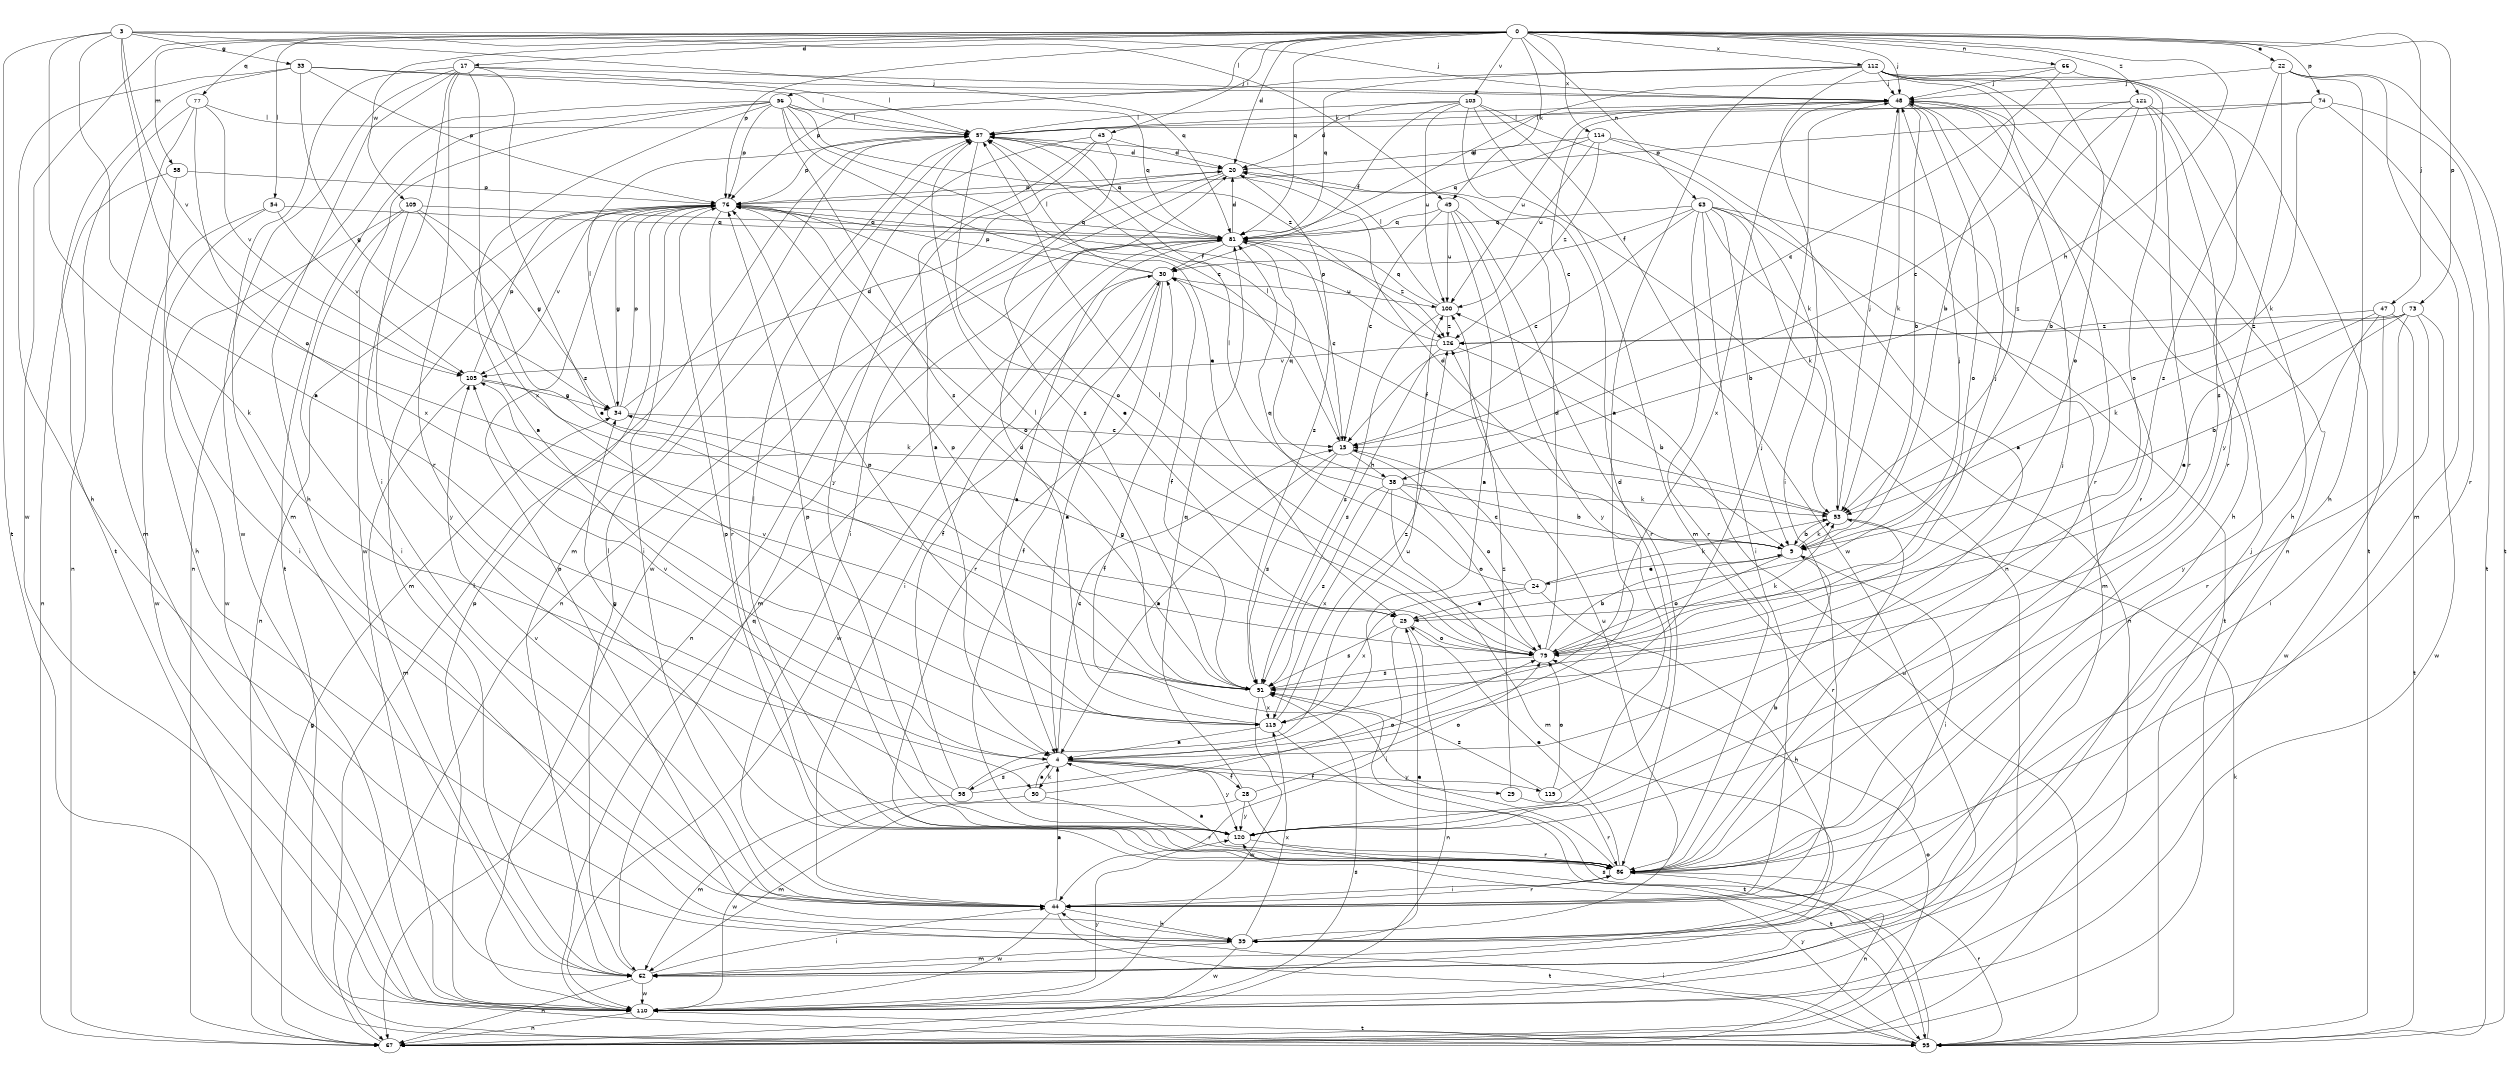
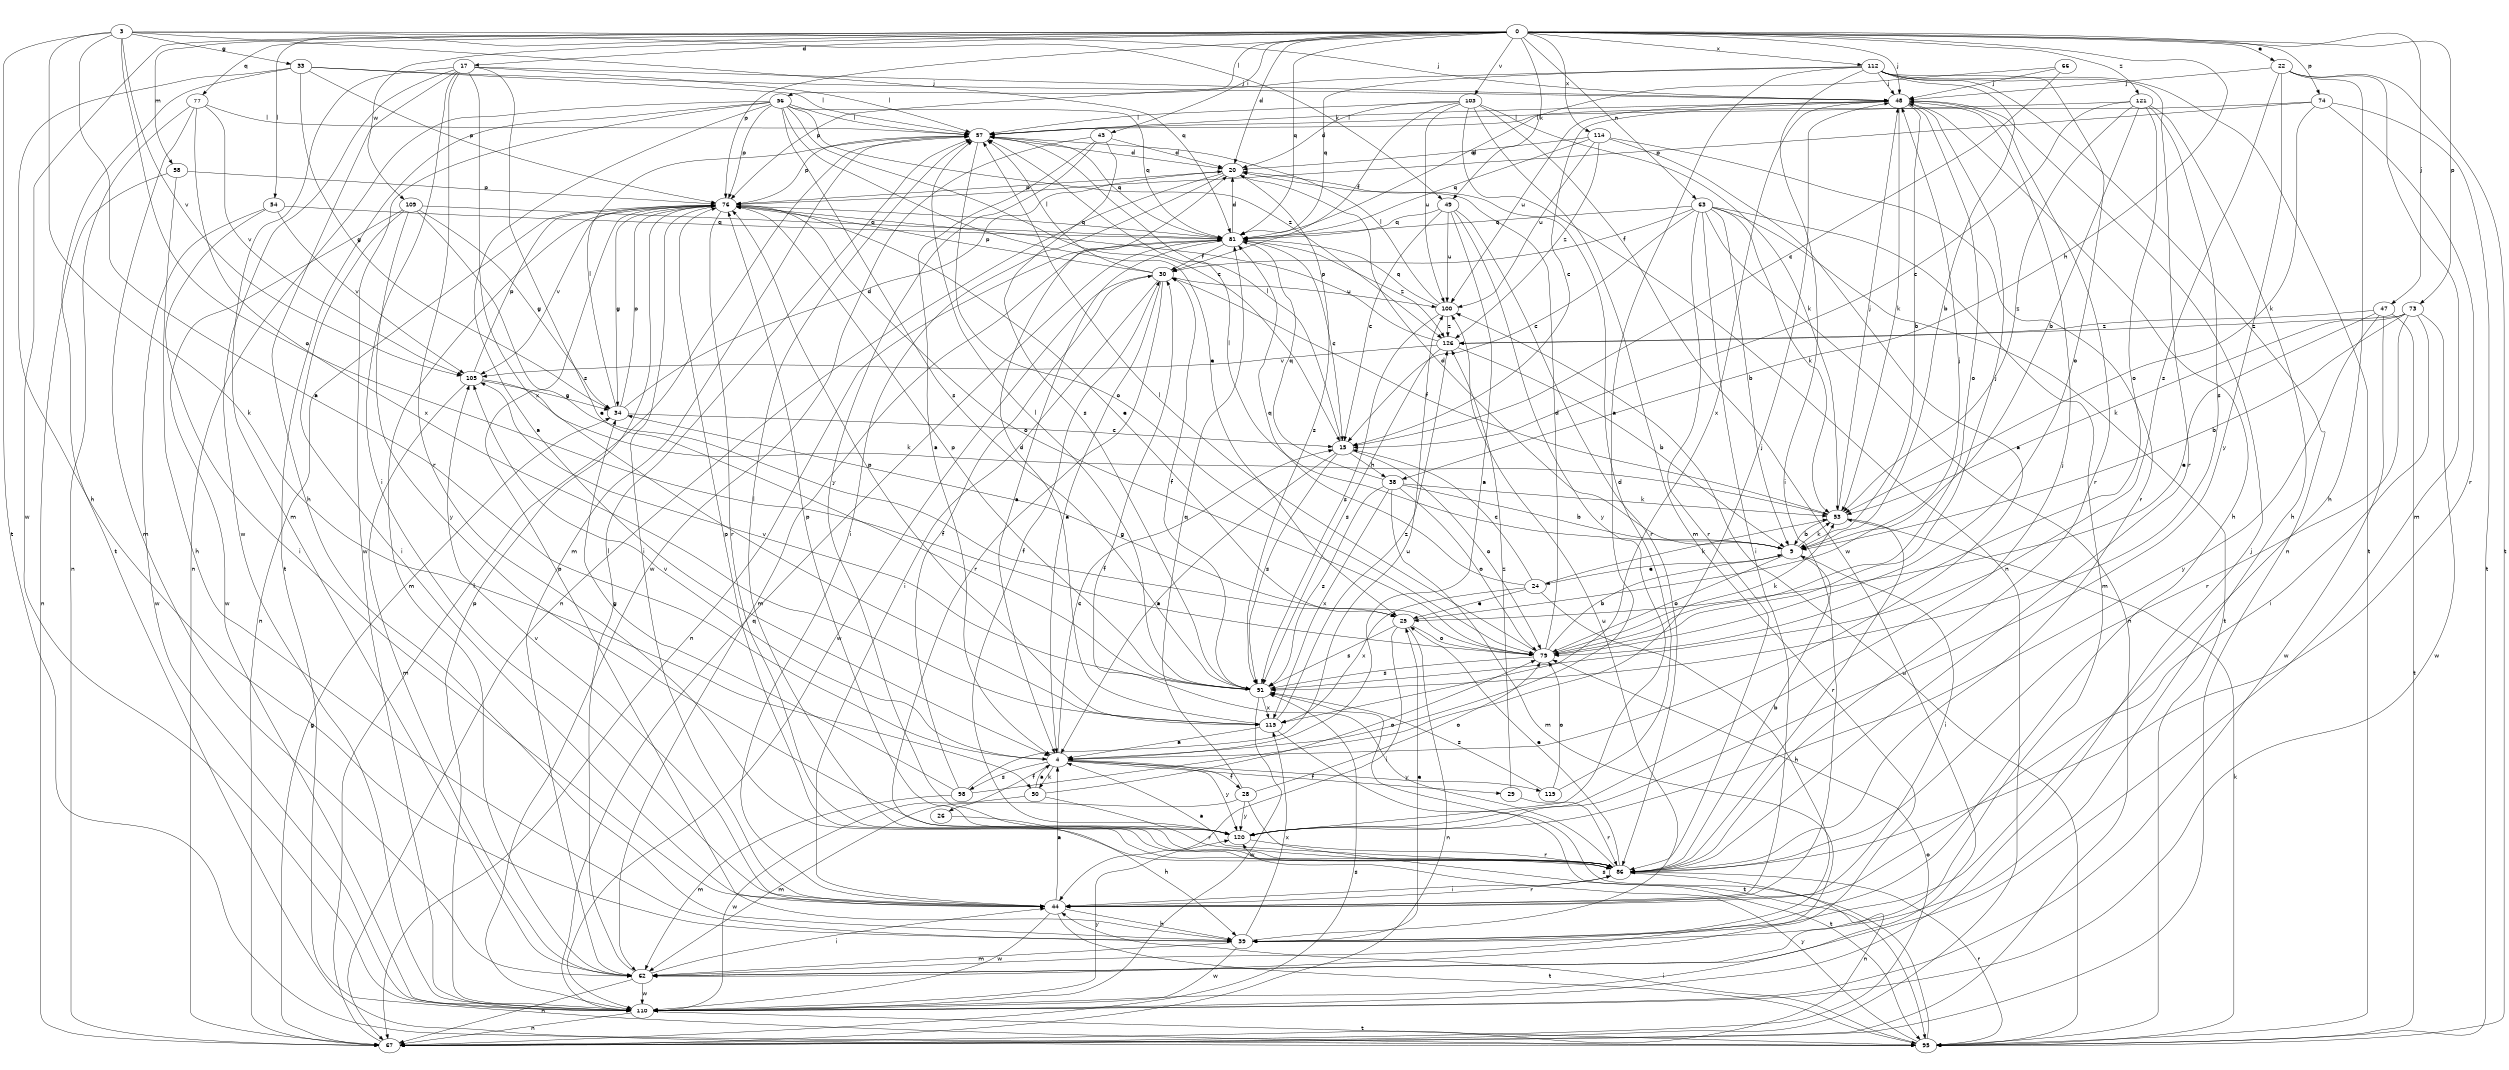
edge "0" -> "66": removed, label "n"
edge "66" -> "86": removed, label "r"
node "26": added
